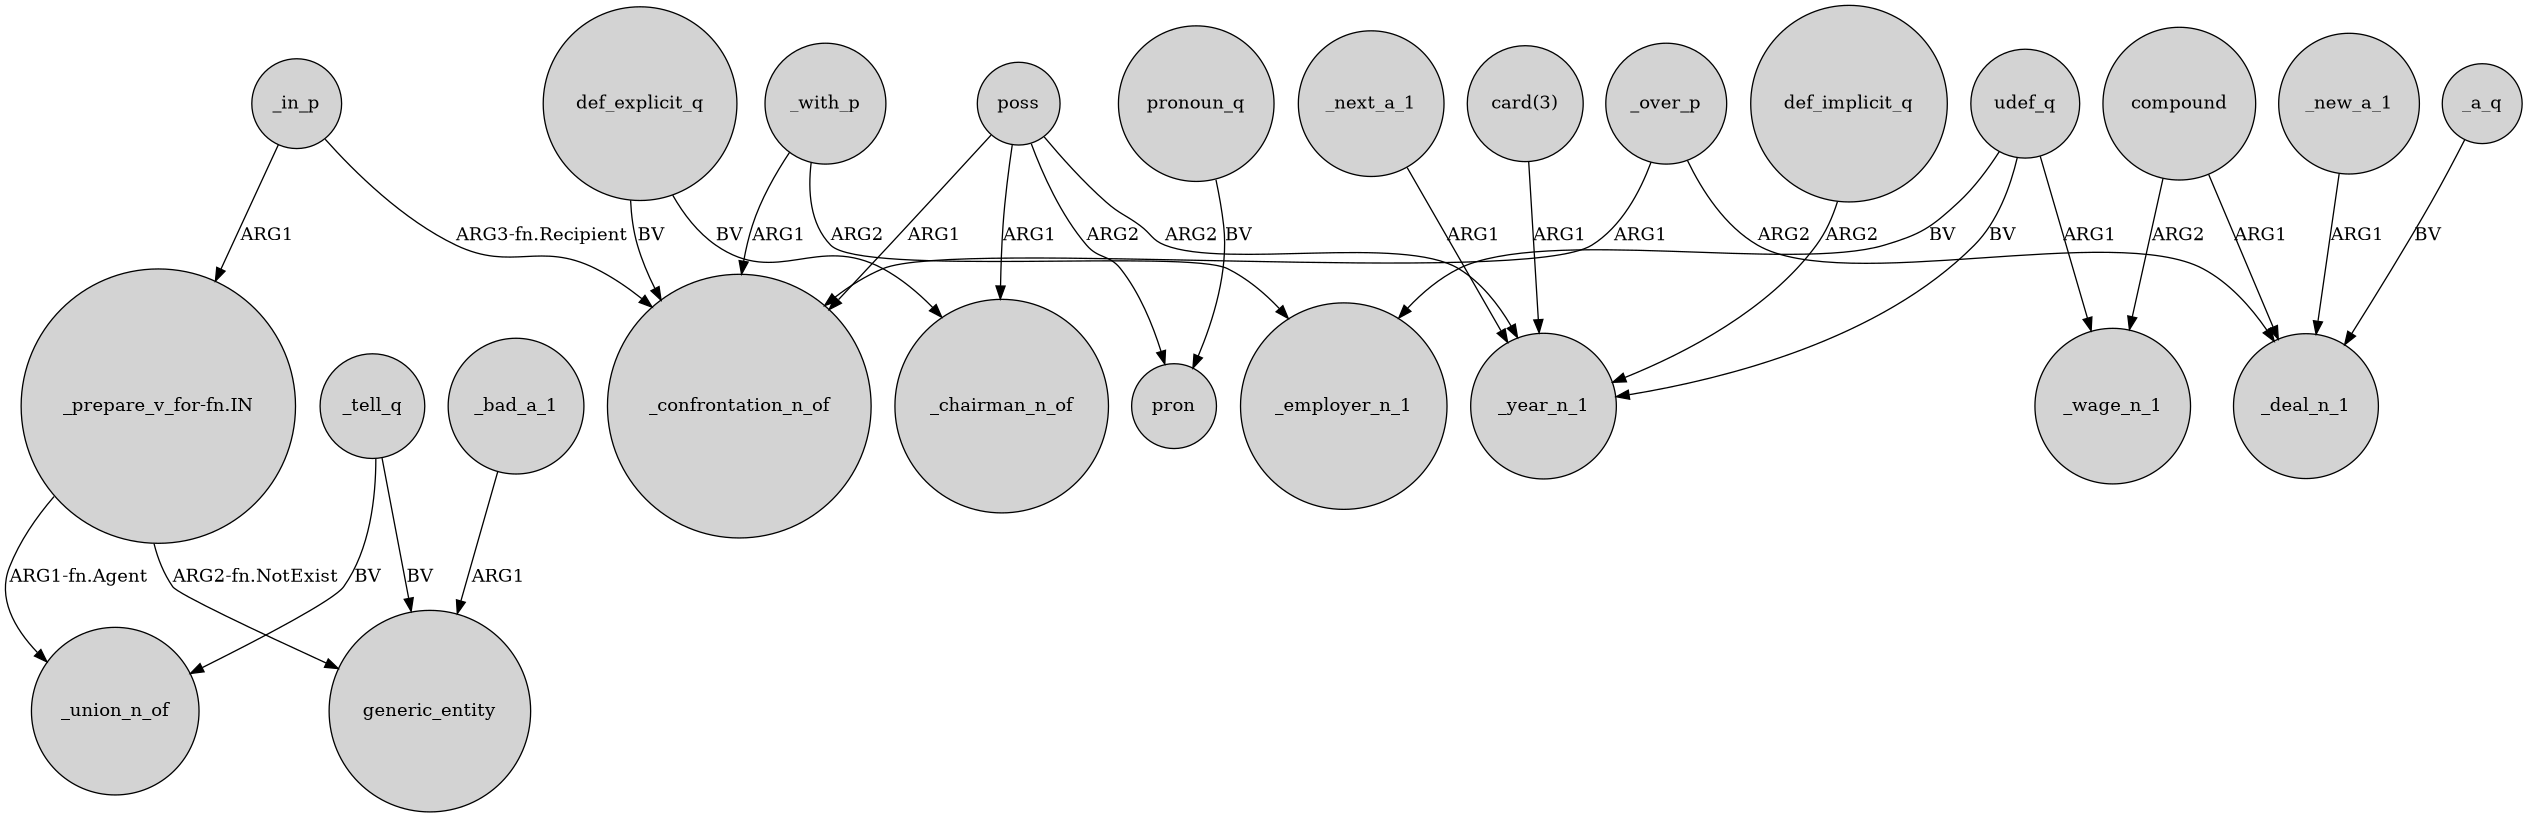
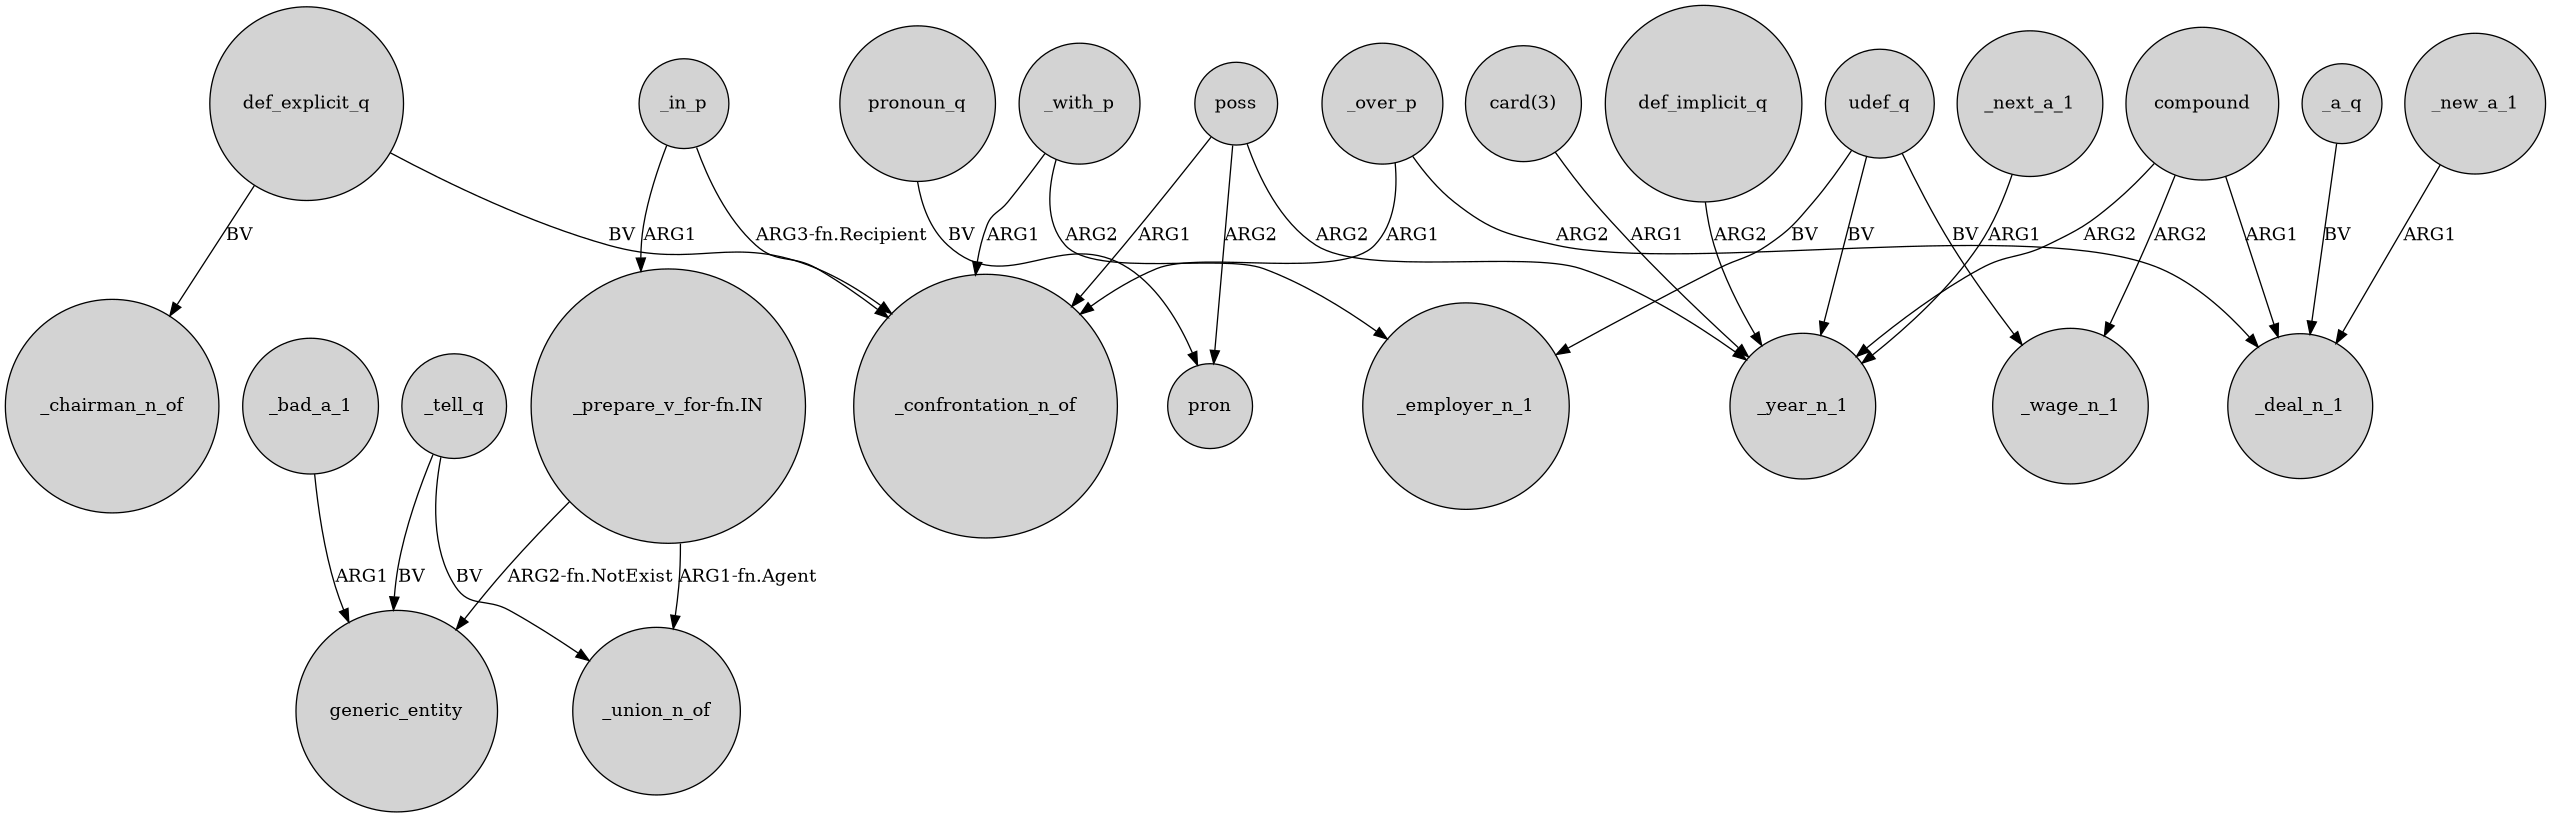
edge "poss" -> "_chairman_n_of": removed, label "ARG1"
edge "udef_q" -> "_wage_n_1": label "ARG1" -> "BV"
edge "compound" -> "_year_n_1": added, label "ARG2"
